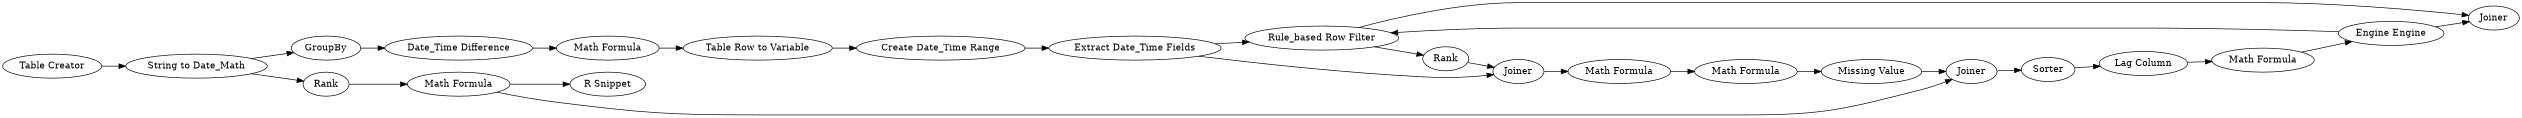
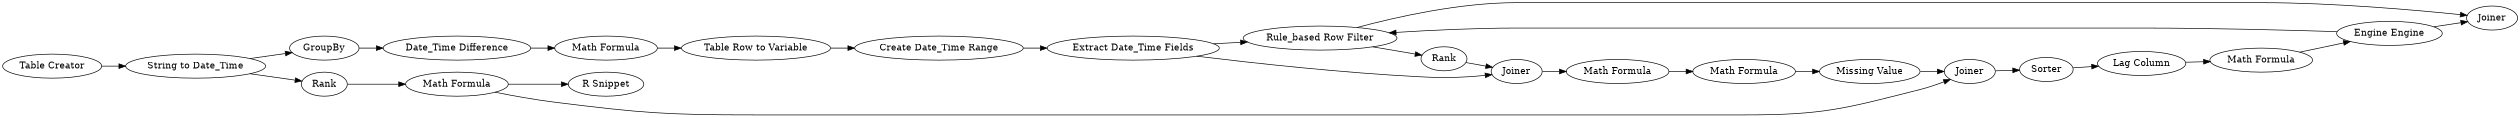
node "String to Date_Math": label "String to Date_Math" -> "String to Date_Time"
